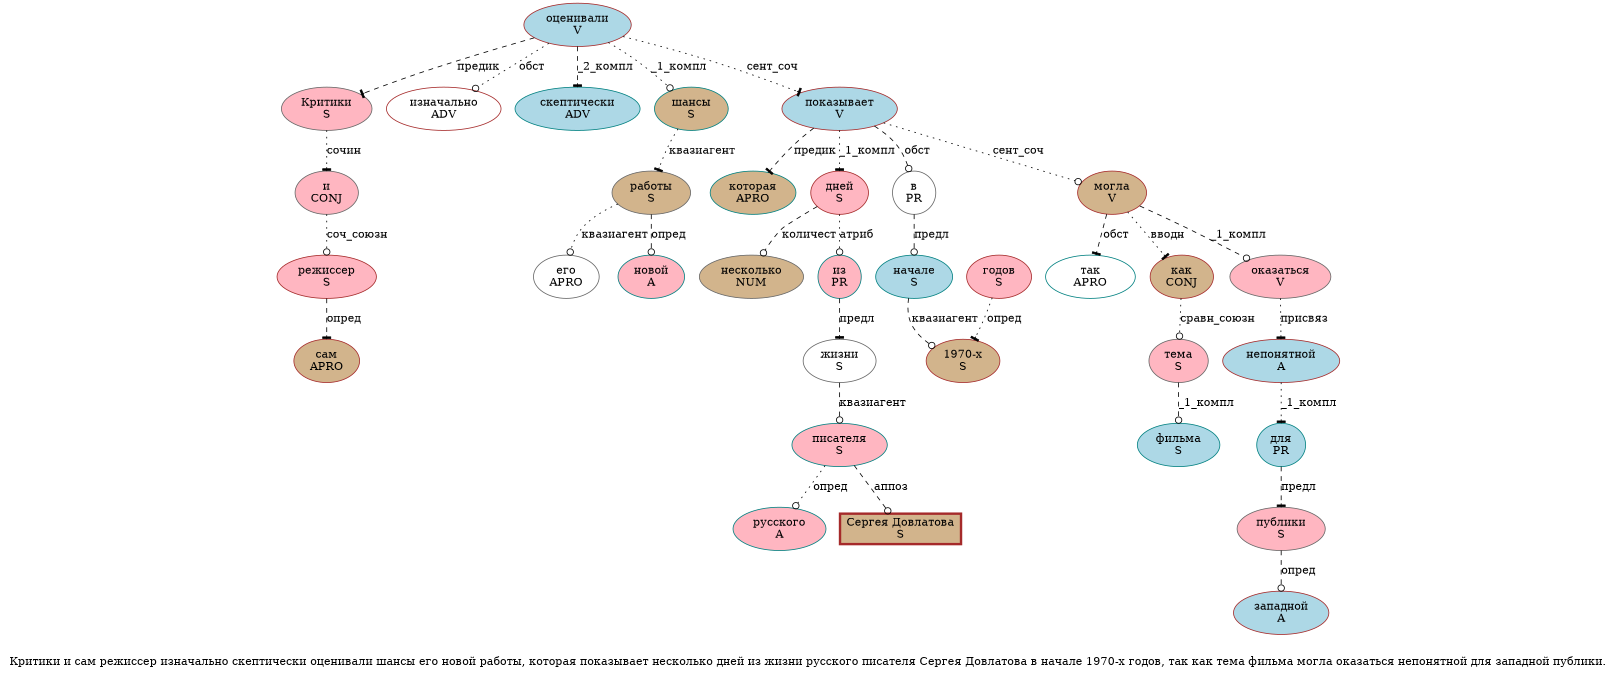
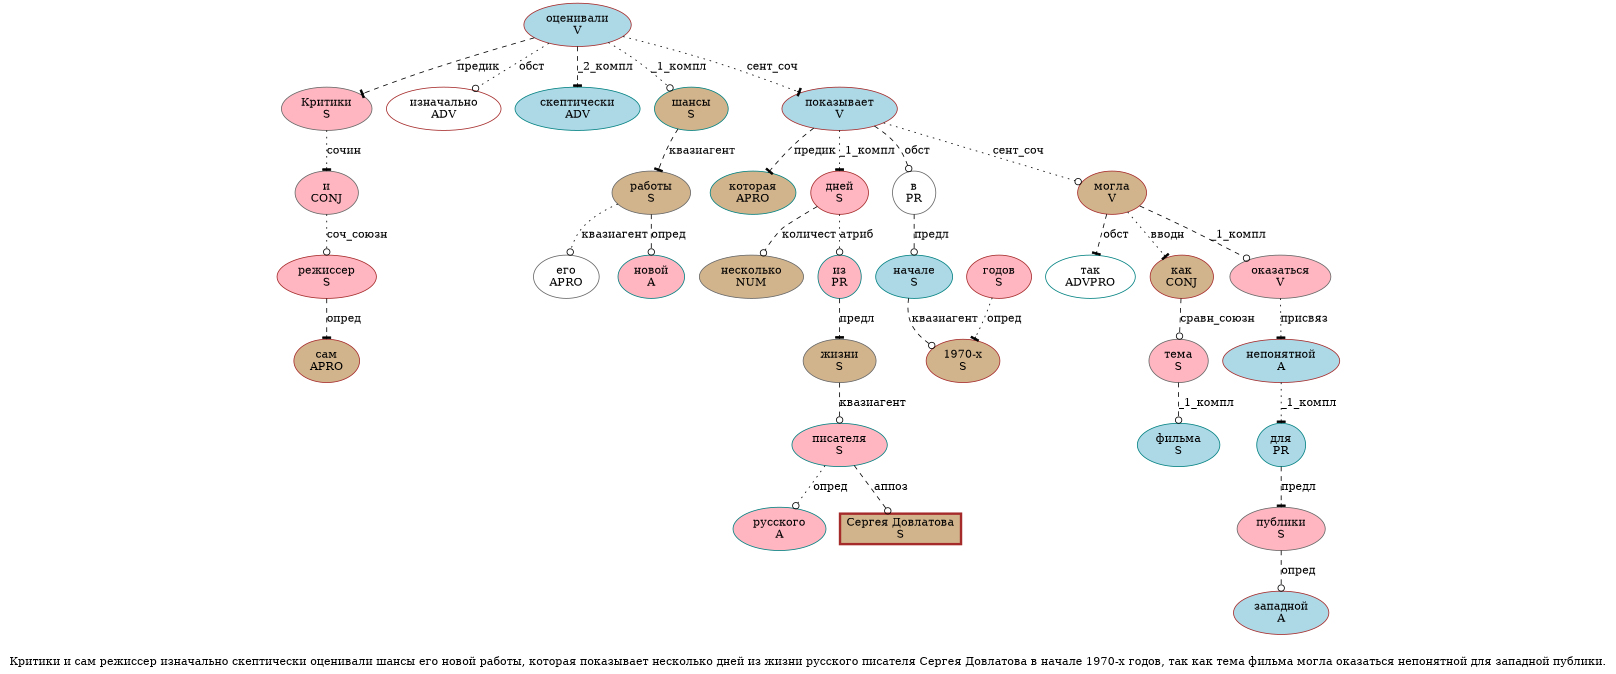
edge "шансы S" -> "работы S": style dotted -> dashed
node "так APRO": label "так APRO" -> "так ADVPRO"
edge "как CONJ" -> "тема S": style dotted -> dashed
node "жизни S": fillcolor white -> tan
